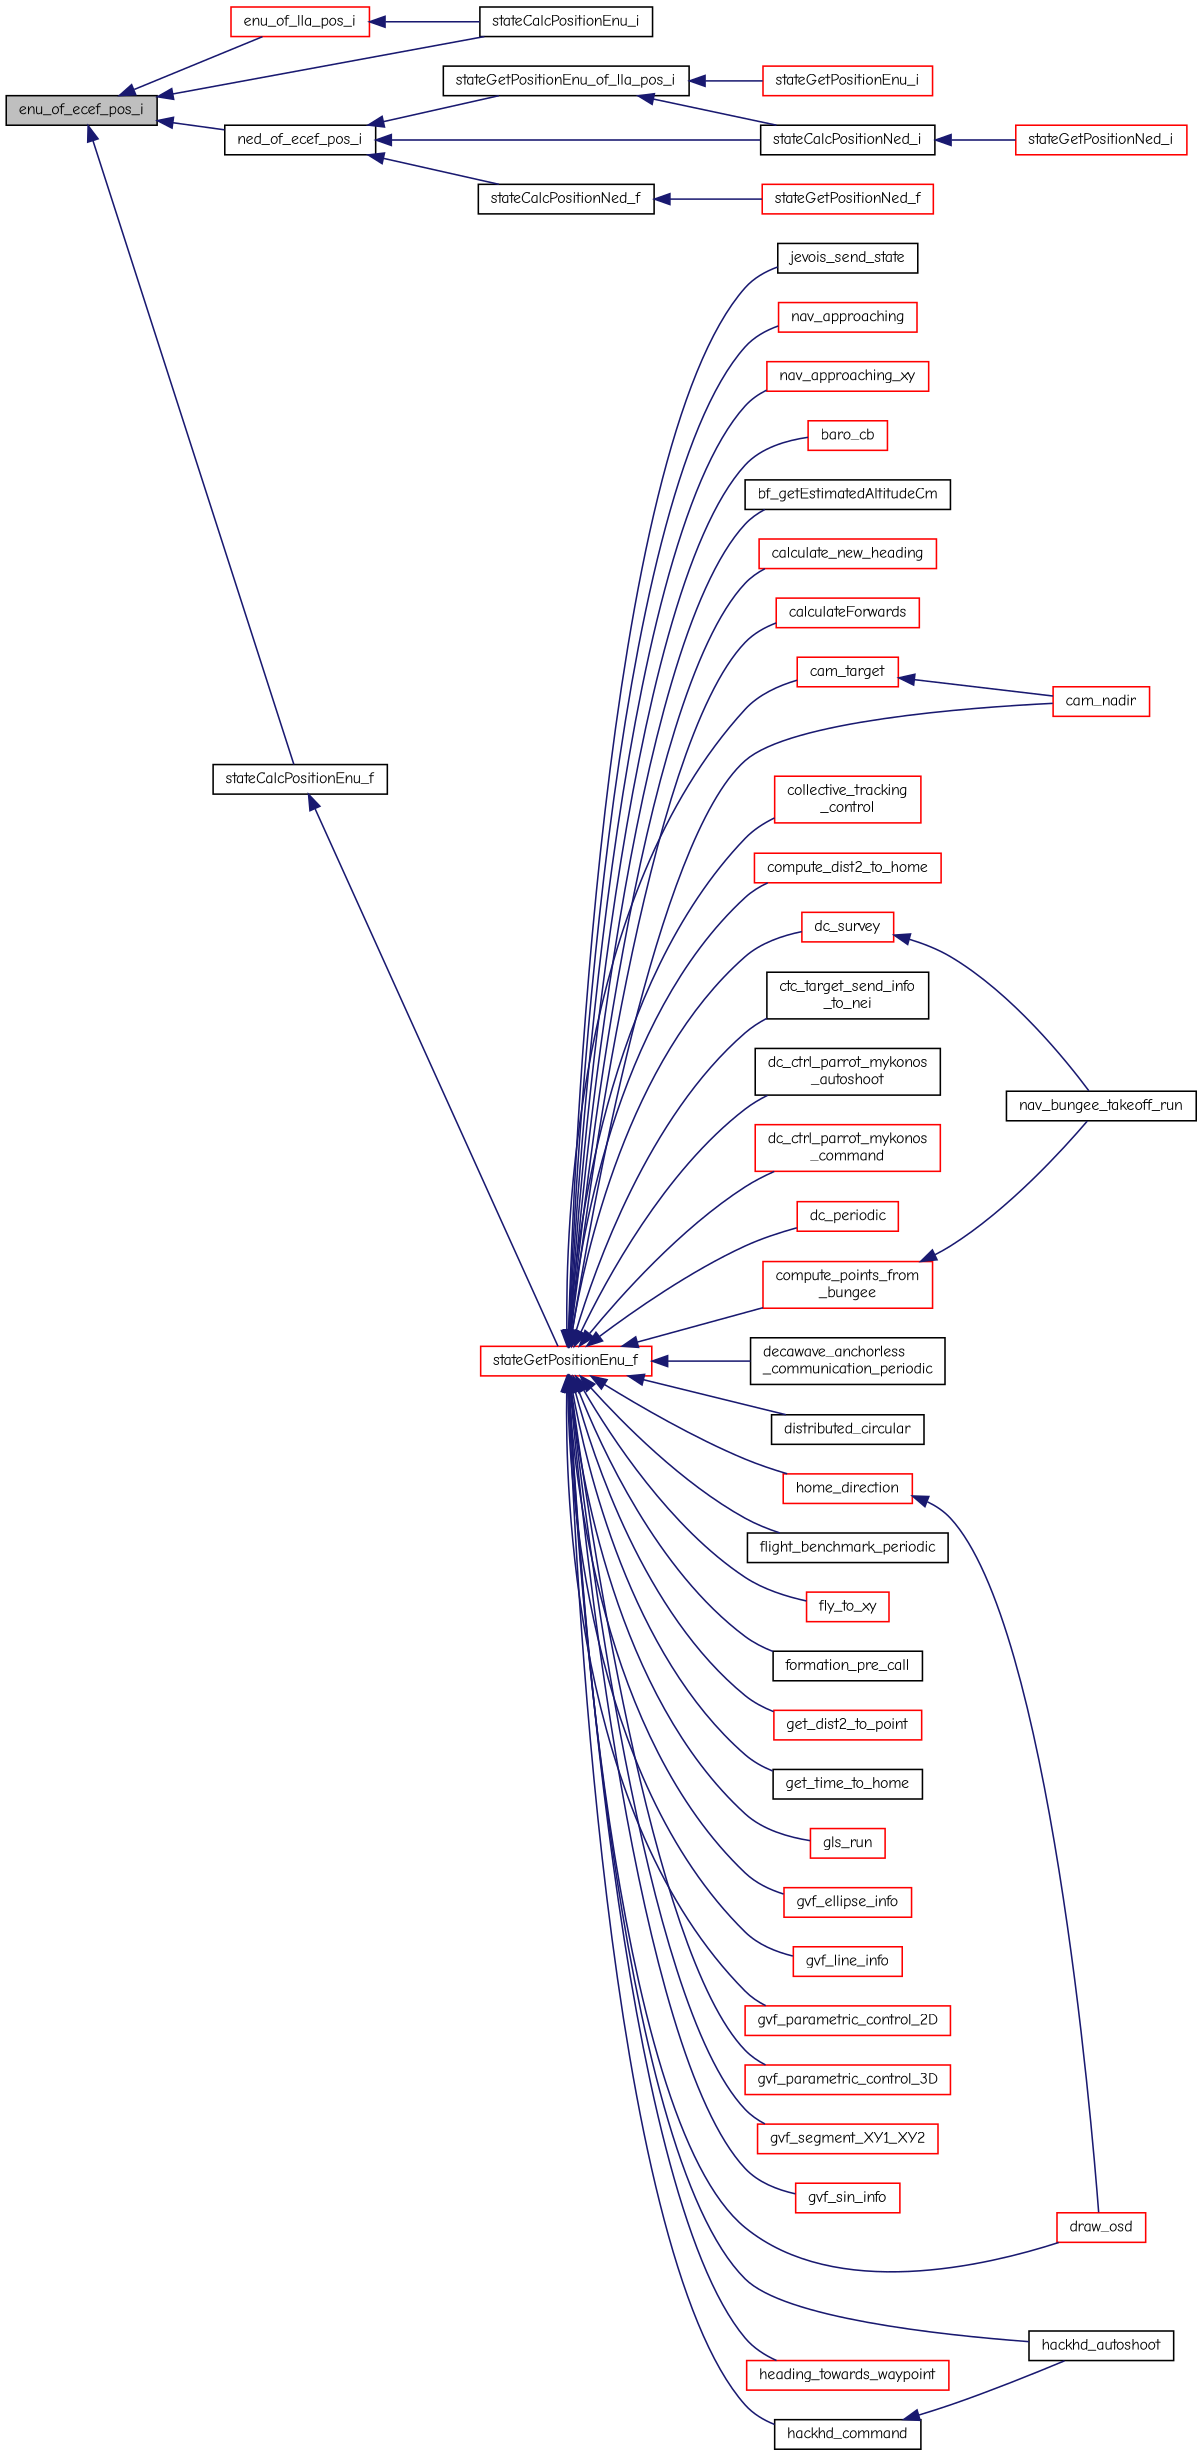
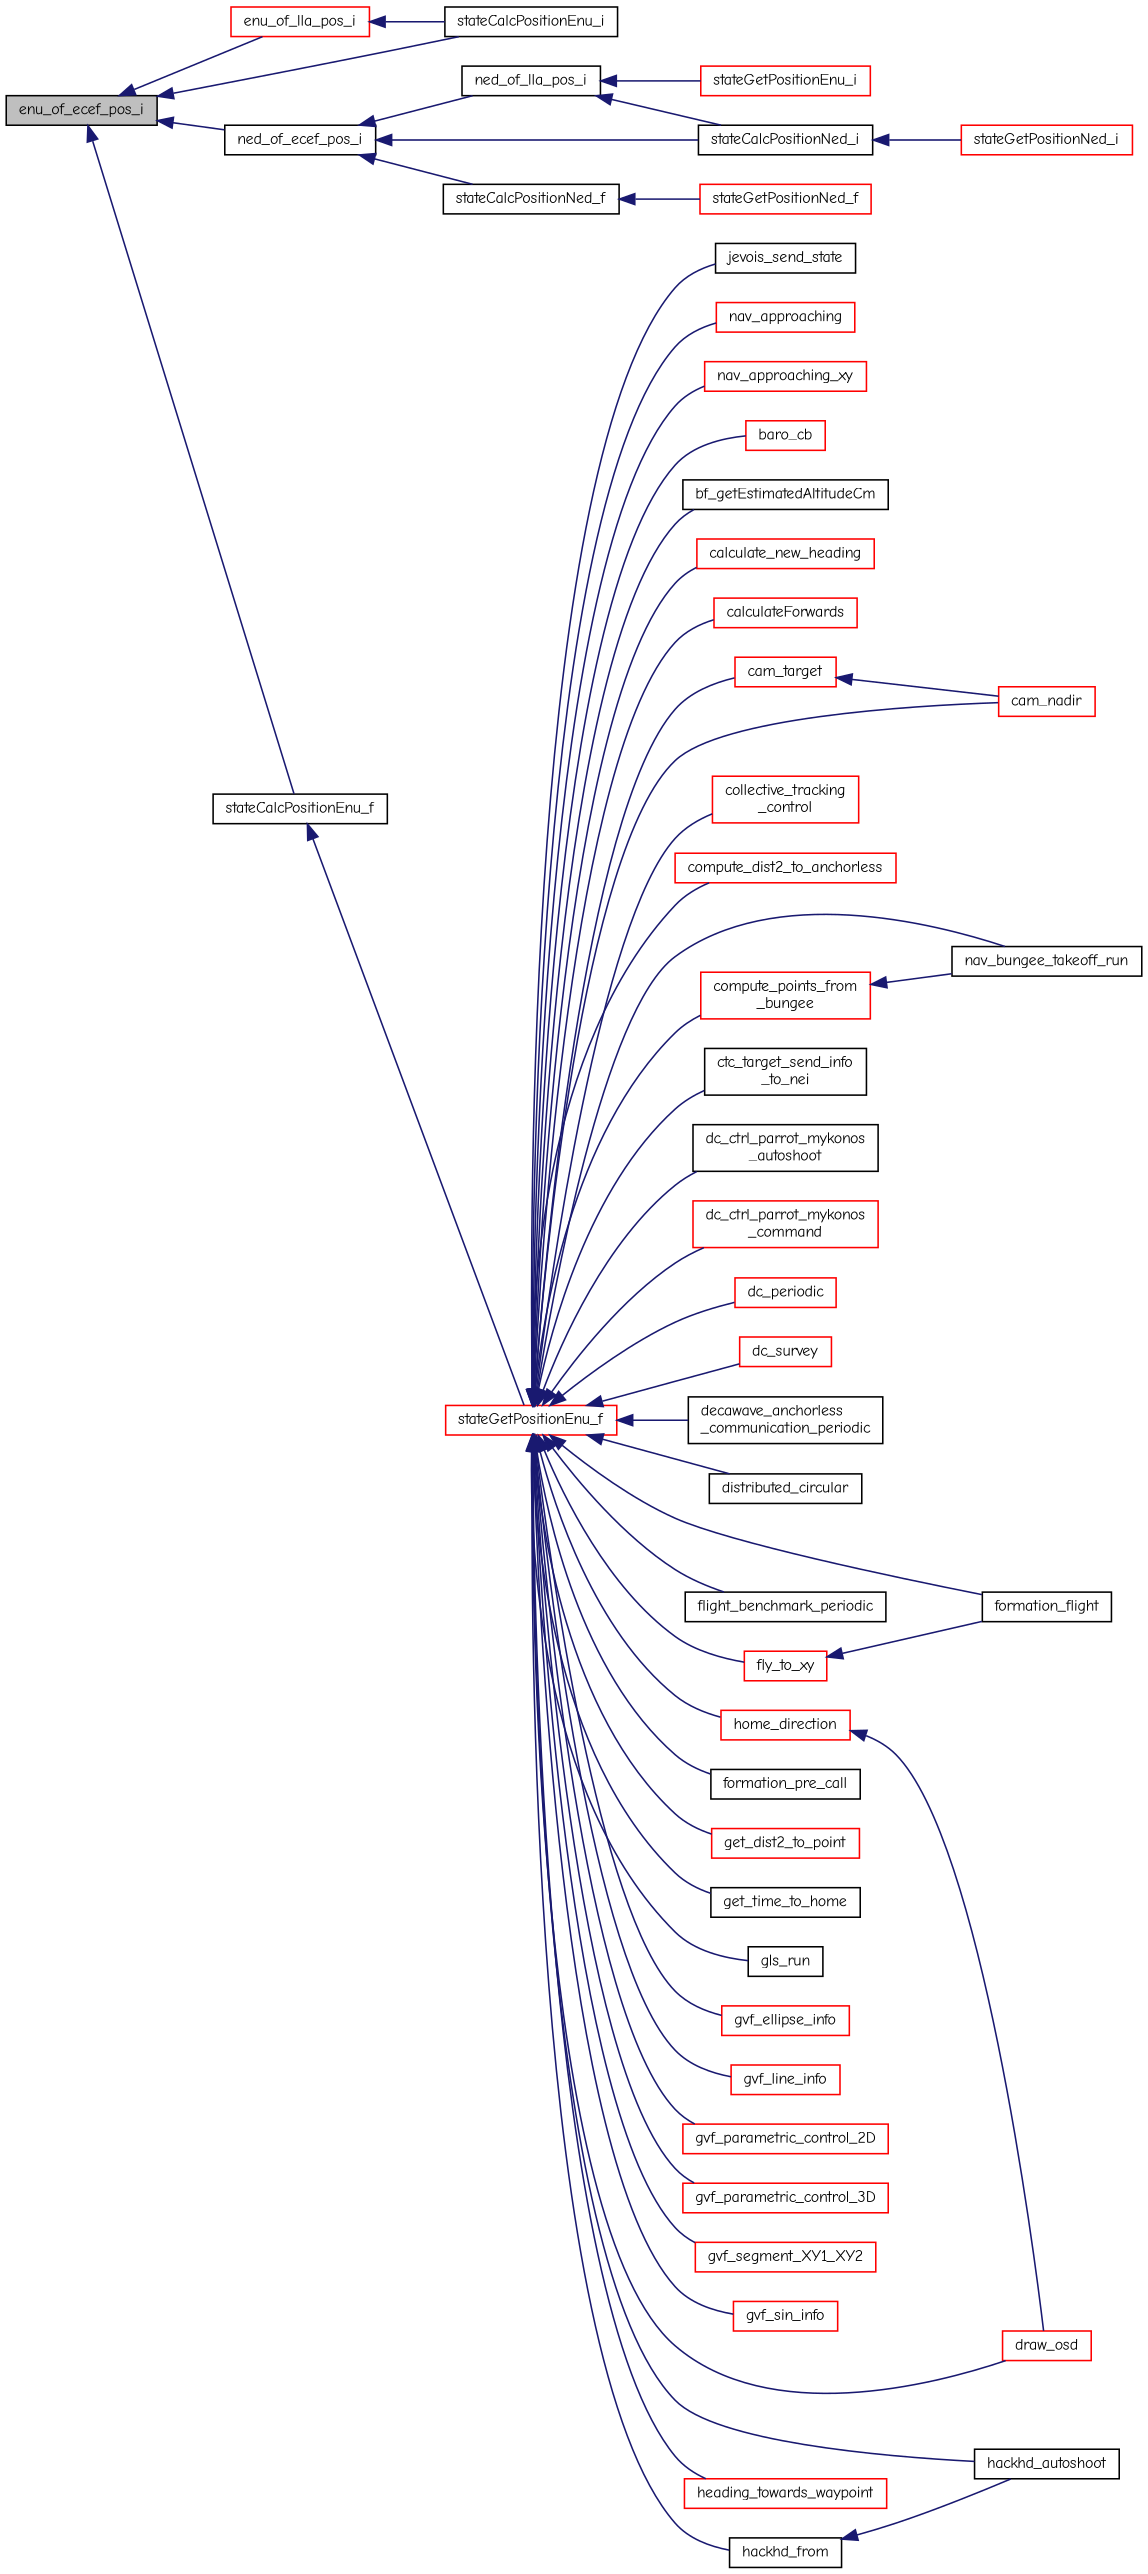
node "stateGetPositionEnu_of_lla_pos_i": label "stateGetPositionEnu_of_lla_pos_i" -> "ned_of_lla_pos_i"
node "compute_dist2_to_home": label "compute_dist2_to_home" -> "compute_dist2_to_anchorless"
edge "nav_bungee_takeoff_run" -> "dc_survey": now "nav_bungee_takeoff_run" -> "stateGetPositionEnu_f"
node "formation_flight": added
node "gls_run": color red -> black
node "hackhd_command": label "hackhd_command" -> "hackhd_from"
